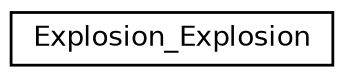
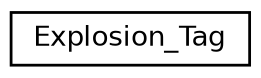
node "Explosion_Explosion": label "Explosion_Explosion" -> "Explosion_Tag"
